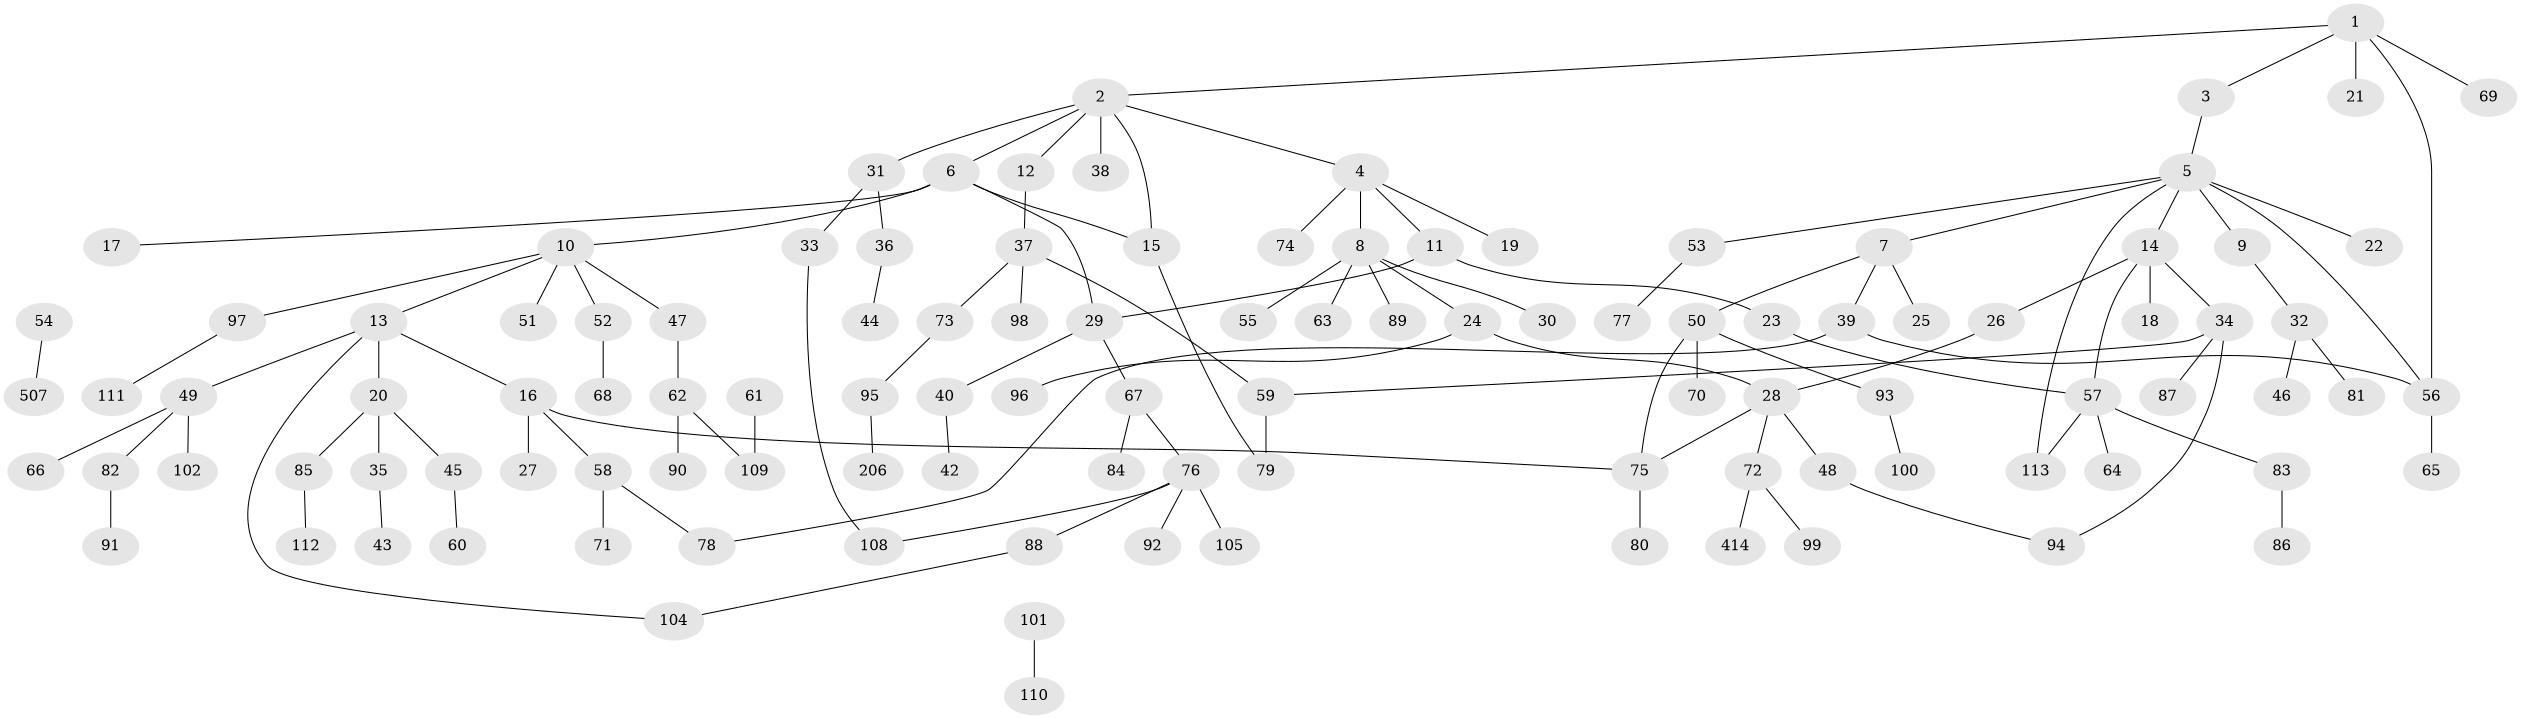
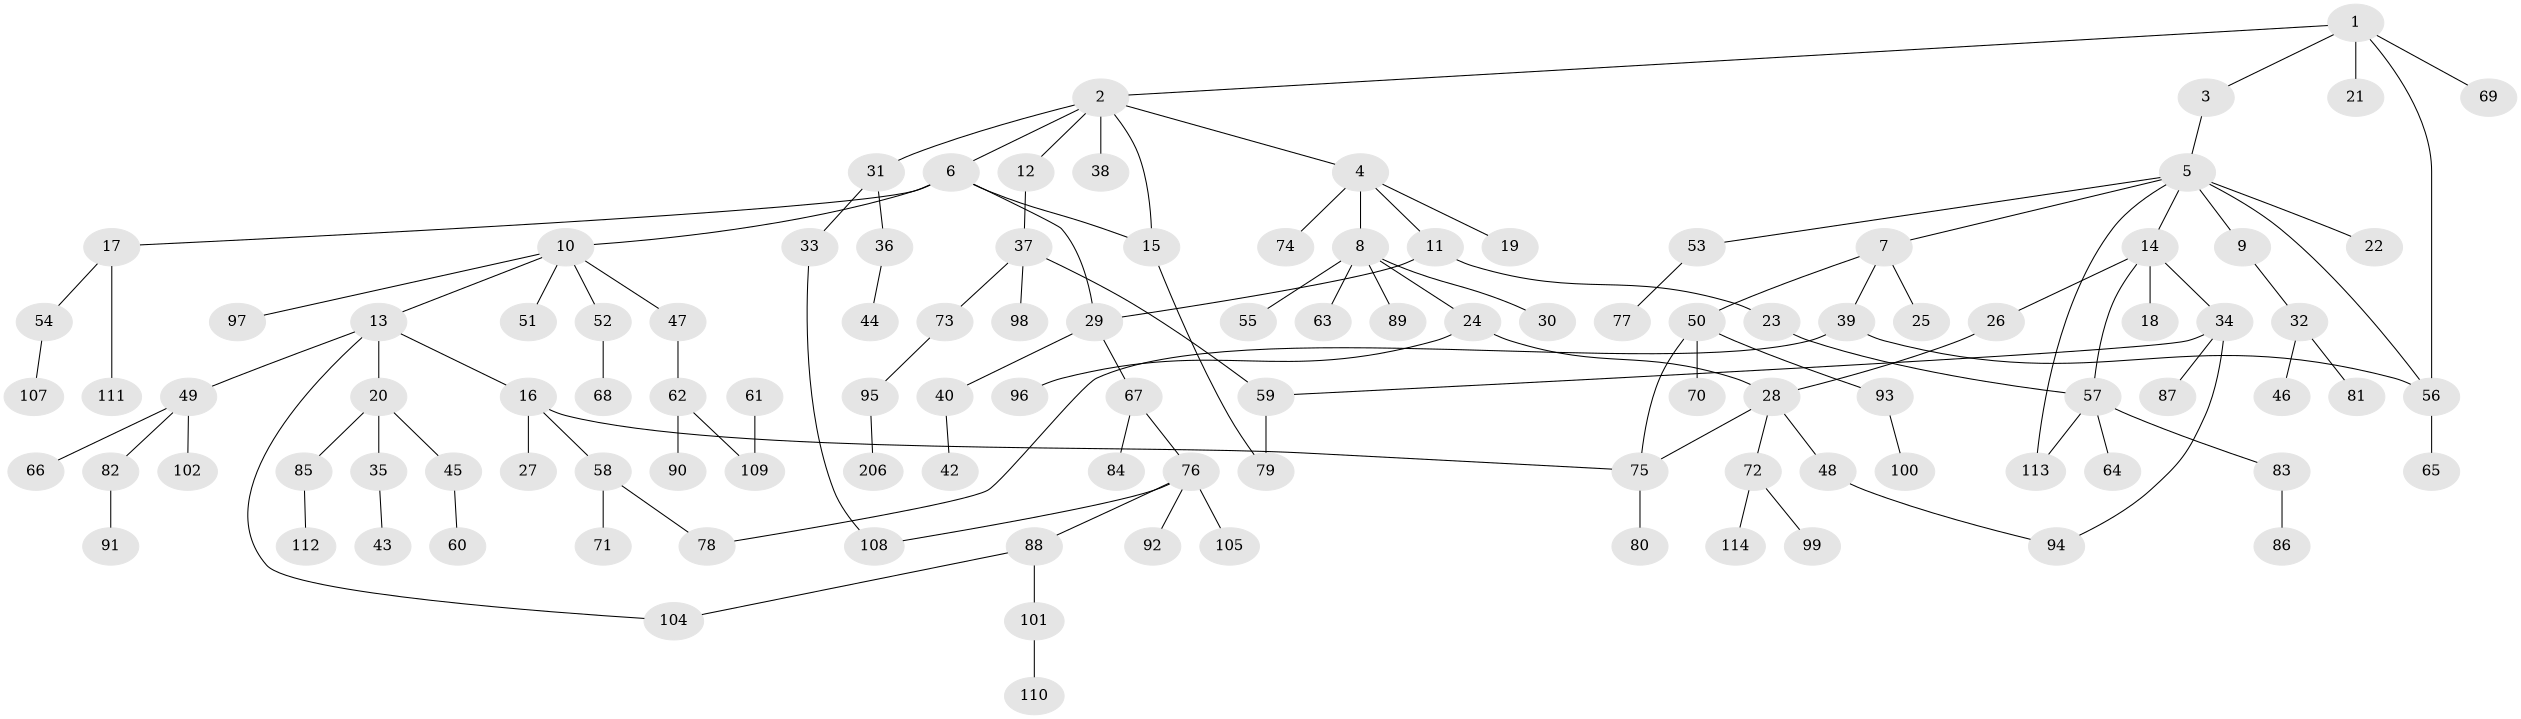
edge "17" -- "54": added
edge "97" -- "111": now "17" -- "111"
node "507": label "507" -> "107"
node "414": label "414" -> "114"
edge "88" -- "101": added
